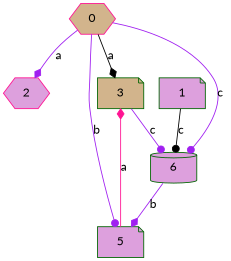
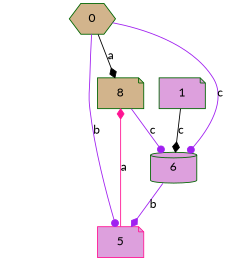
node "0": color deeppink -> darkgreen
node "2": removed
node "3": label "3" -> "8"
edge "1" -> "6": arrowhead dot -> diamond
node "5": color darkgreen -> deeppink
